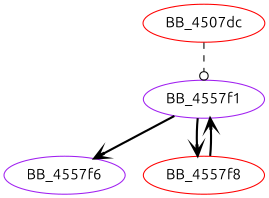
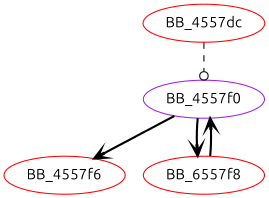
node "BB_4507dc": label "BB_4507dc" -> "BB_4557dc"
node "BB_4557f1": label "BB_4557f1" -> "BB_4557f0"
node "BB_4557f6": color purple -> red
node "BB_4557f8": label "BB_4557f8" -> "BB_6557f8"
